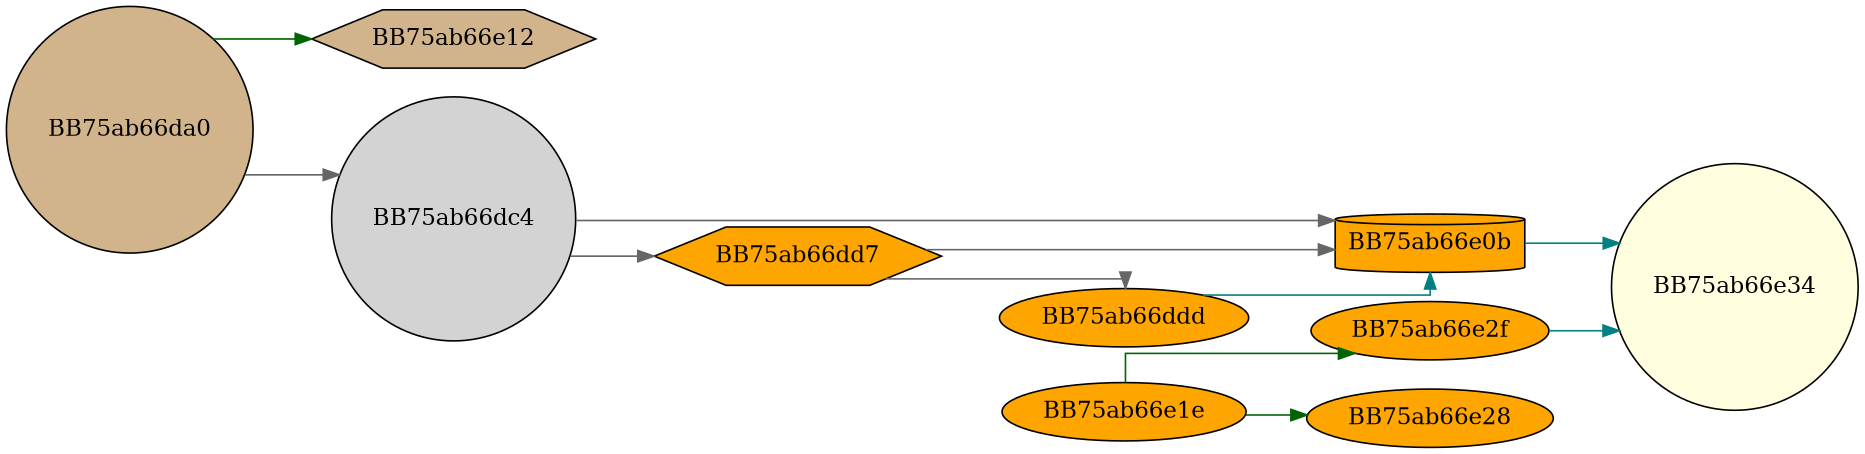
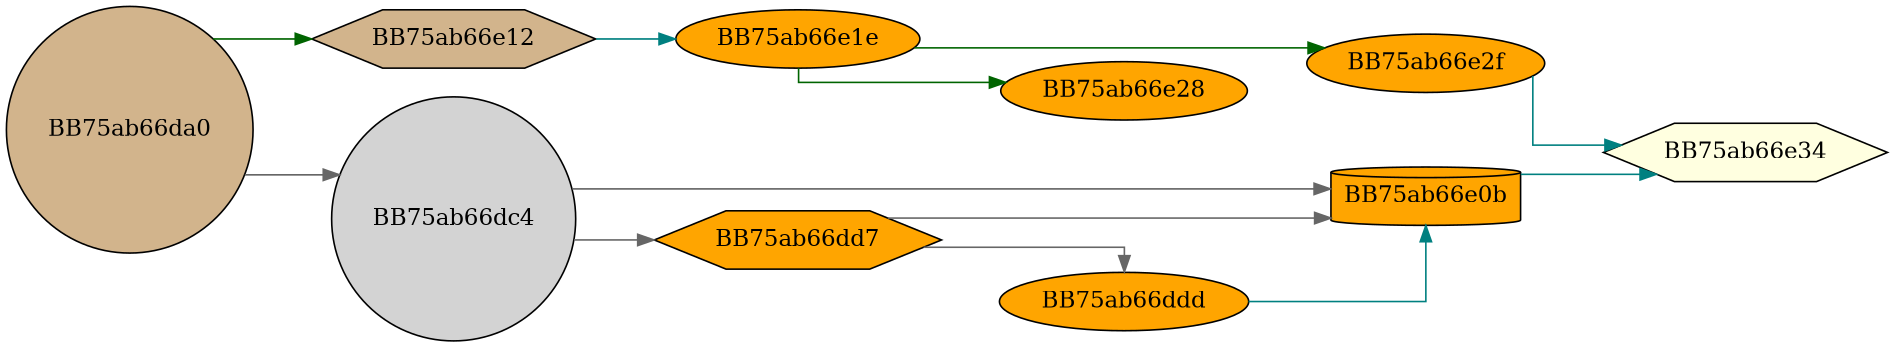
edge "BB75ab66e12" -> "BB75ab66e1e": added
node "BB75ab66e34": shape circle -> hexagon
